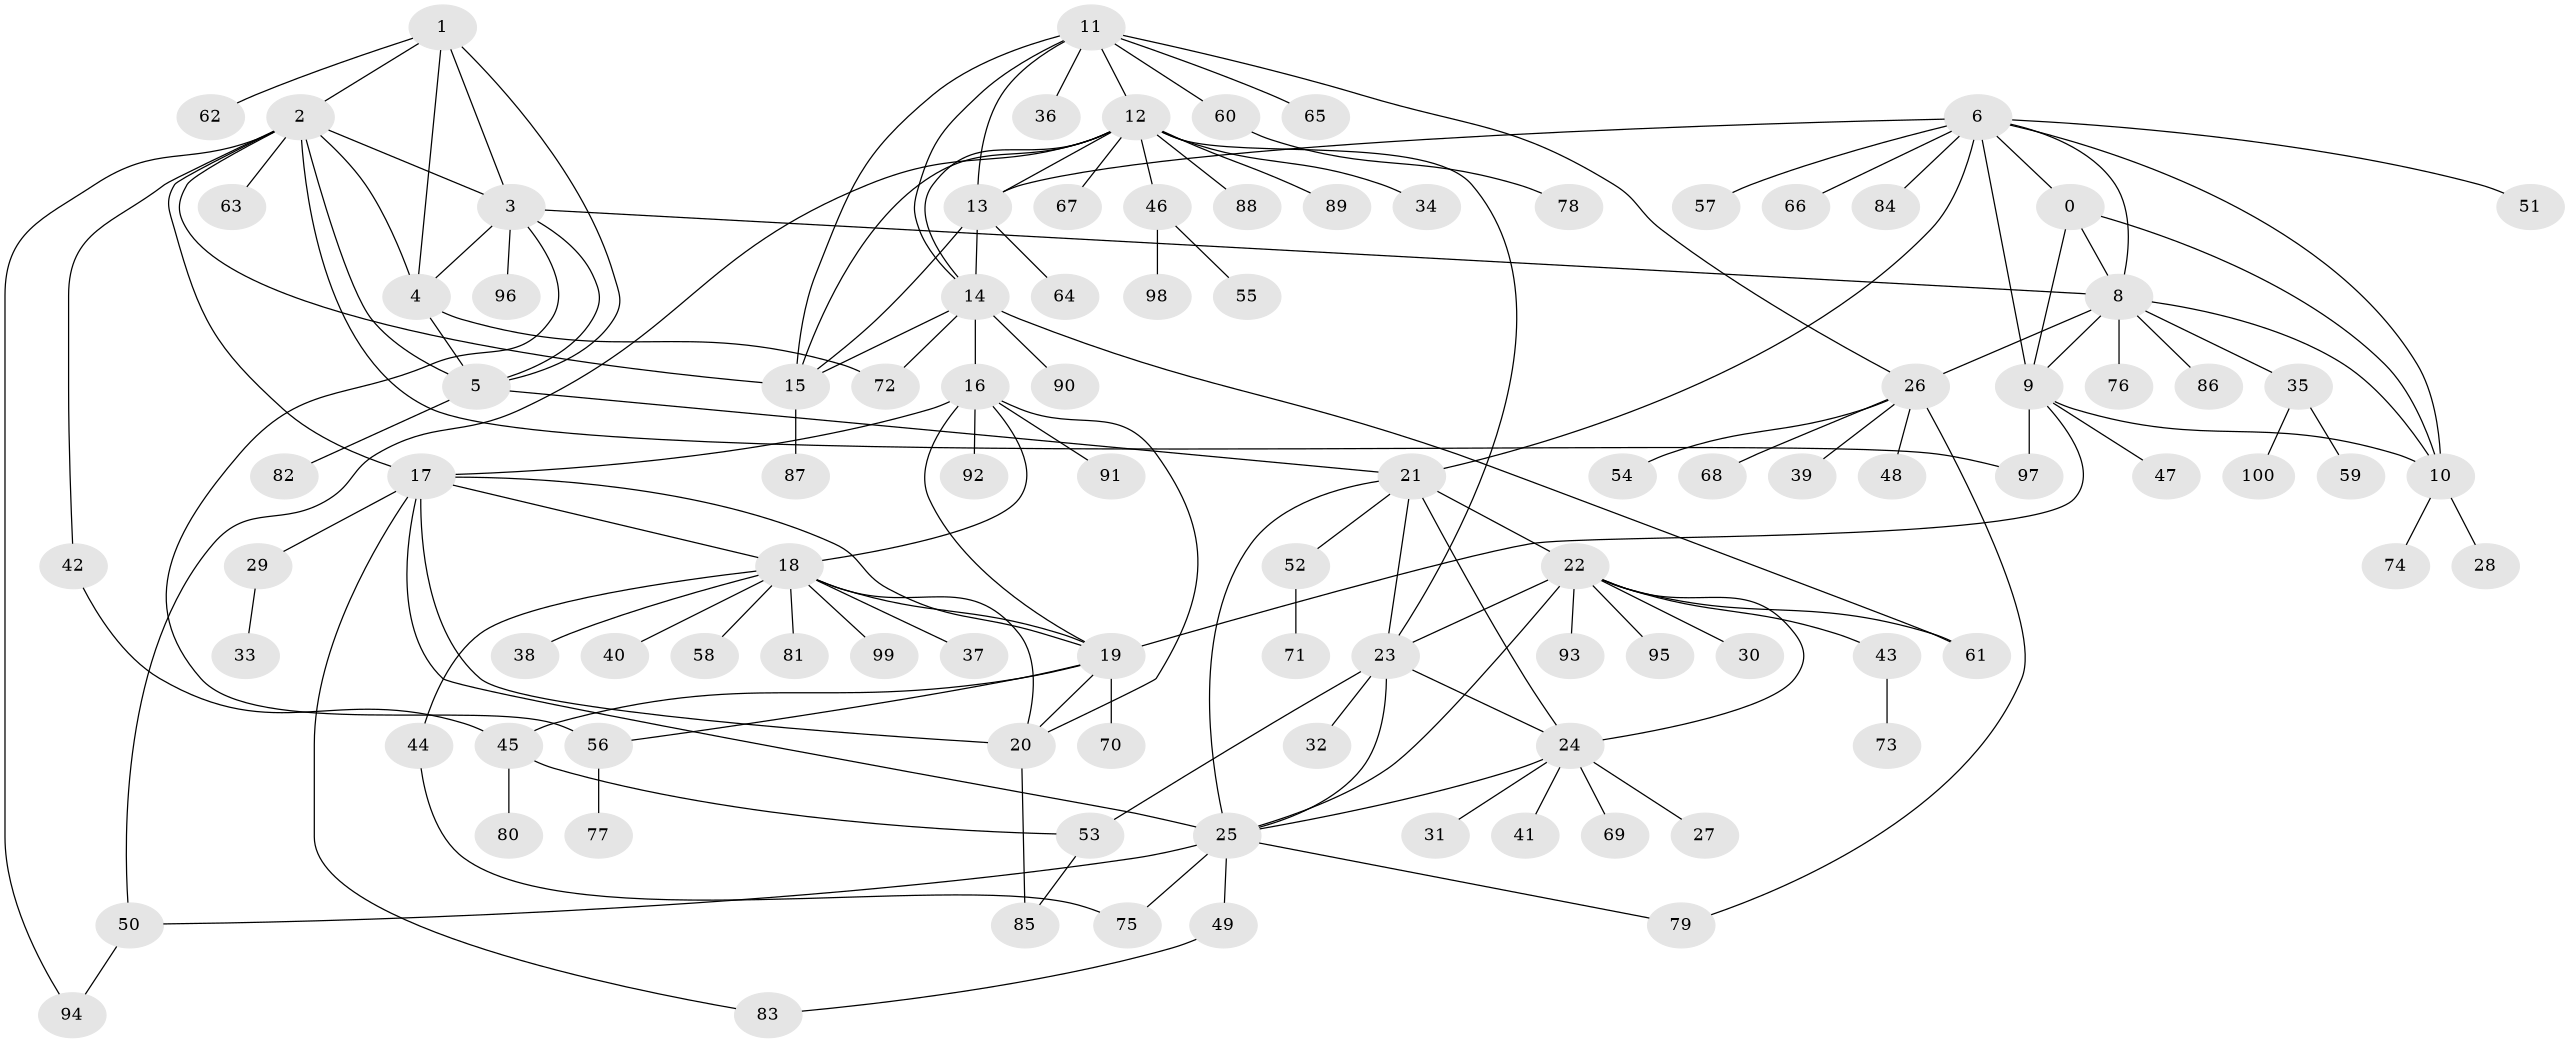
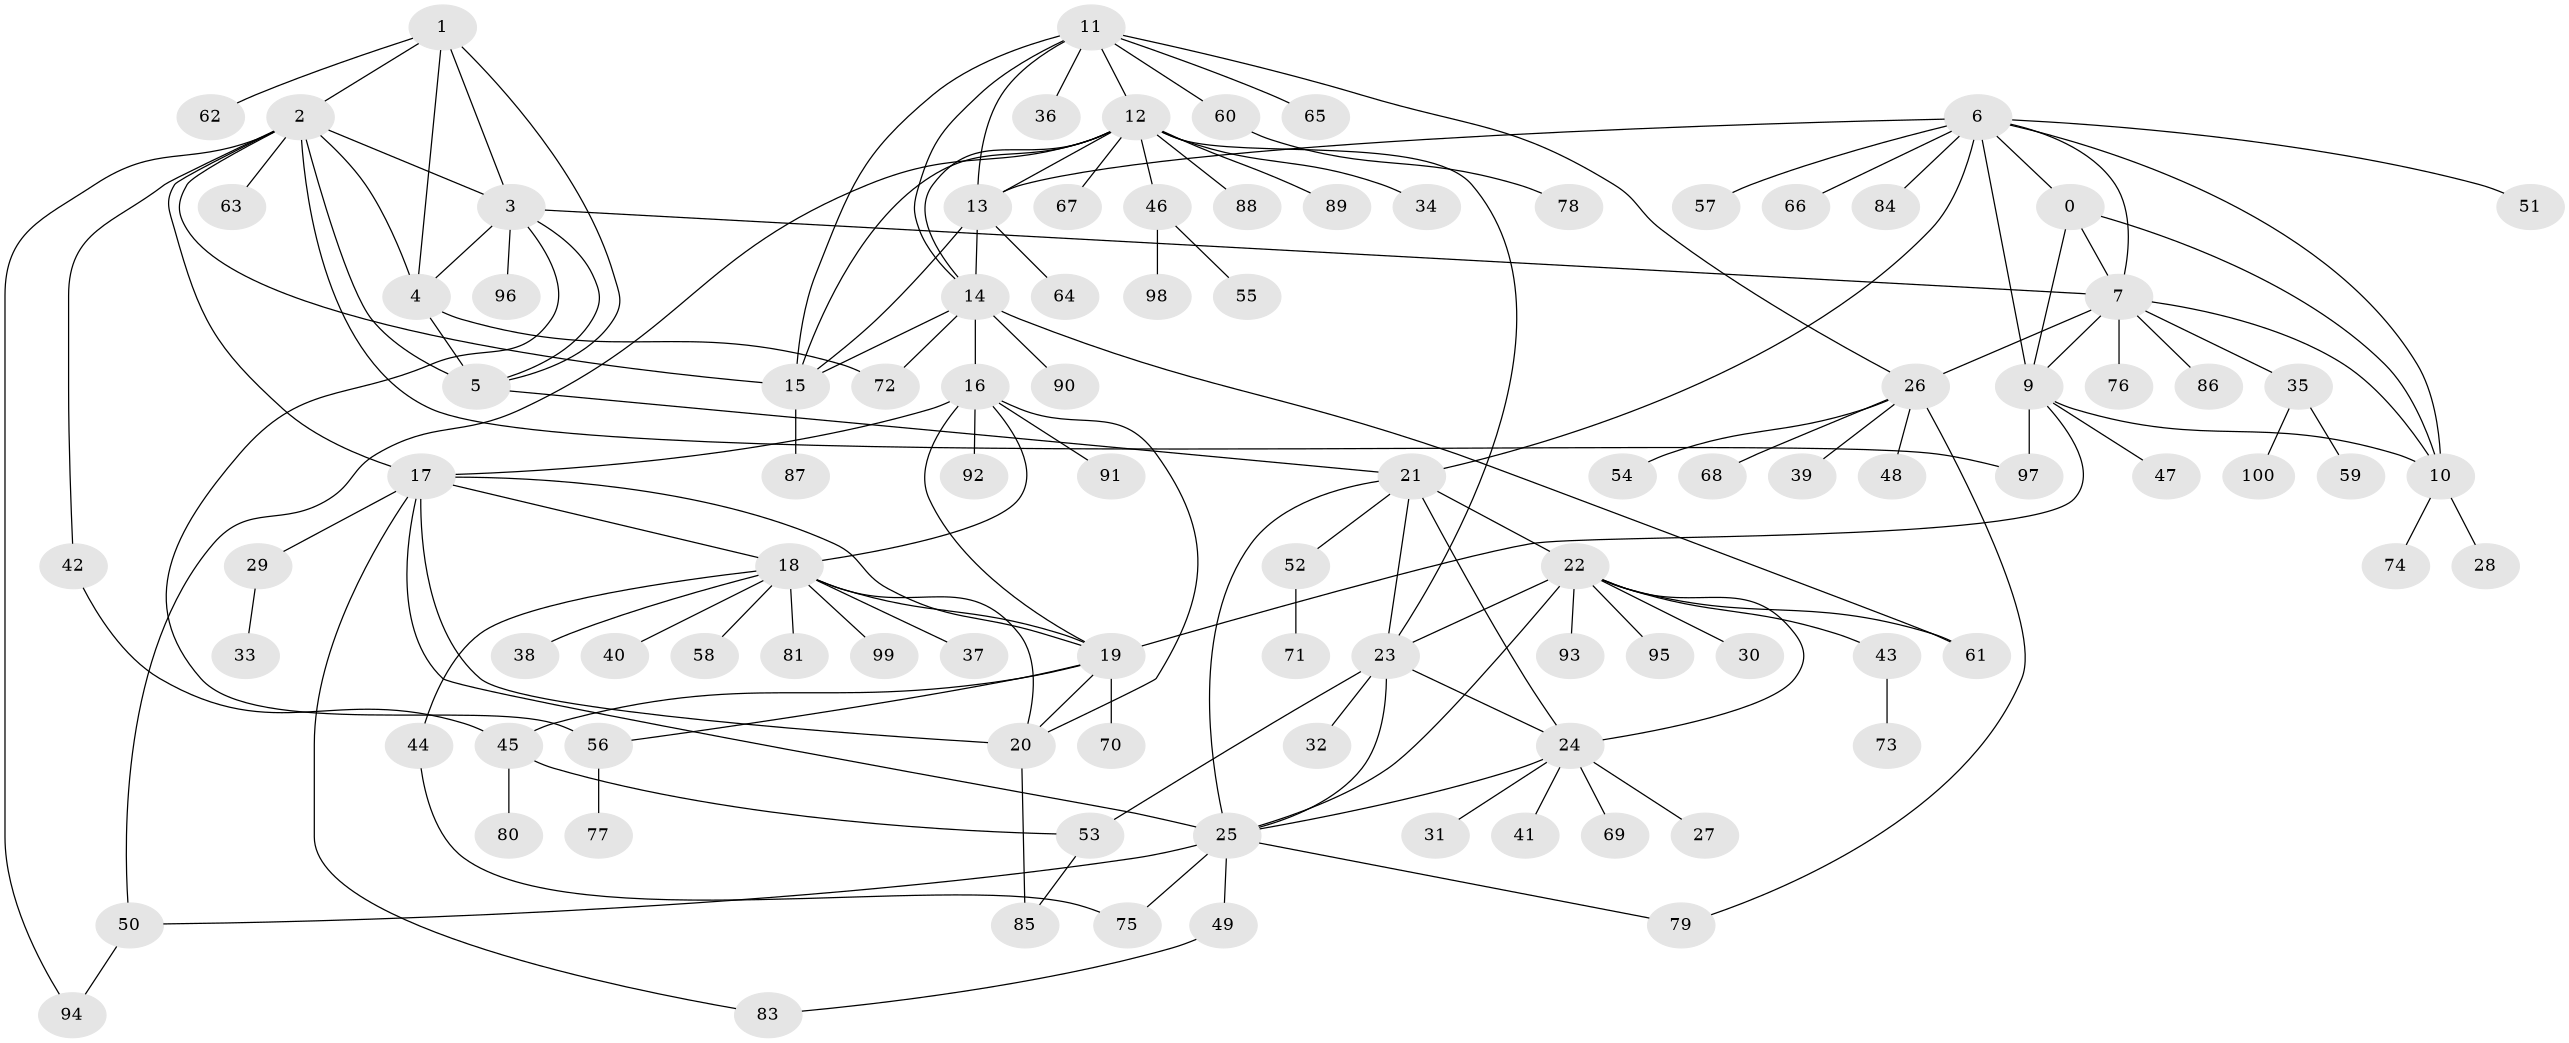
node "8": label "8" -> "7"
node "82": removed
